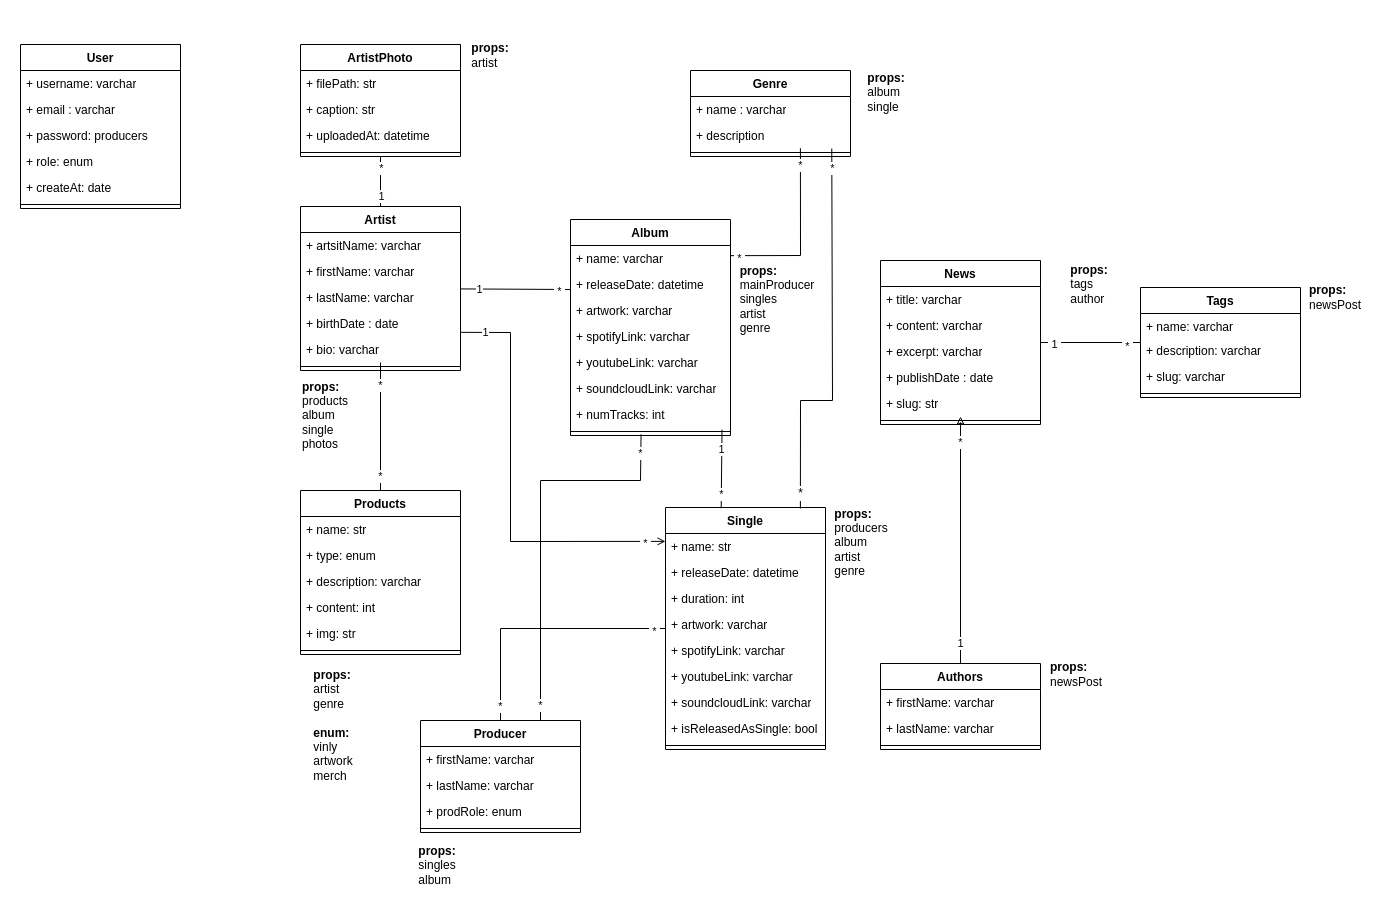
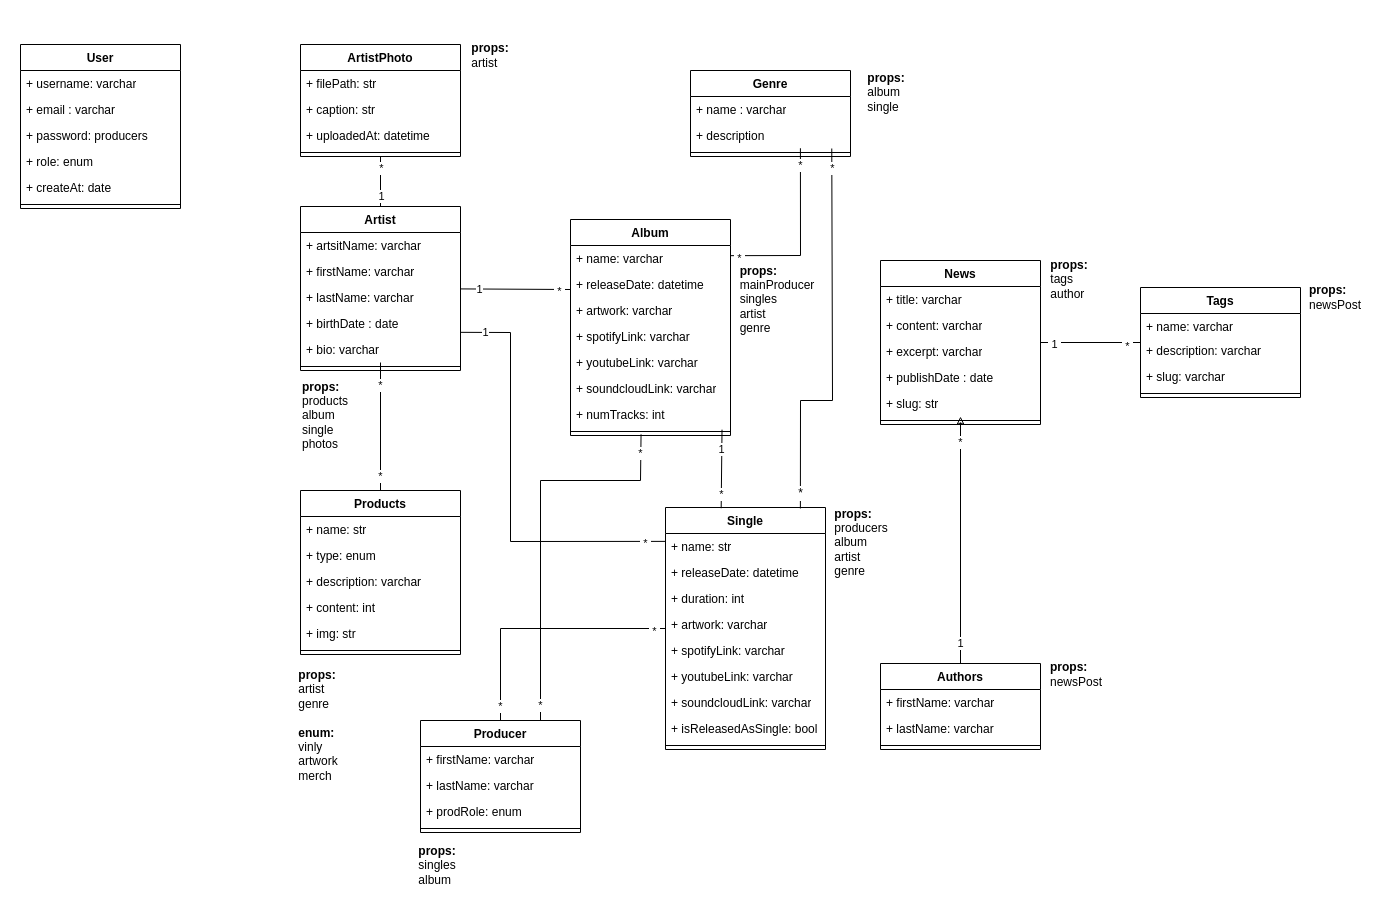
node "props: tags author": moved (1090, 284) -> (1070, 279)
edge "+ birthDate : date" -> "Single": arrowhead open -> none
node "props: artist genre enum: vinly artwork merch": moved (334, 726) -> (319, 726)
